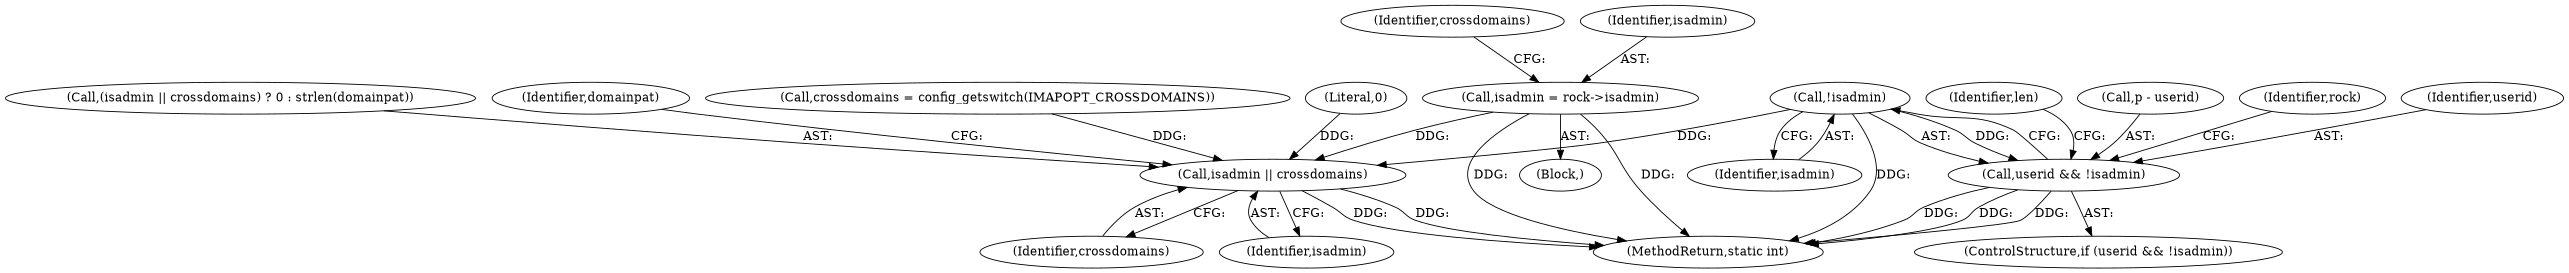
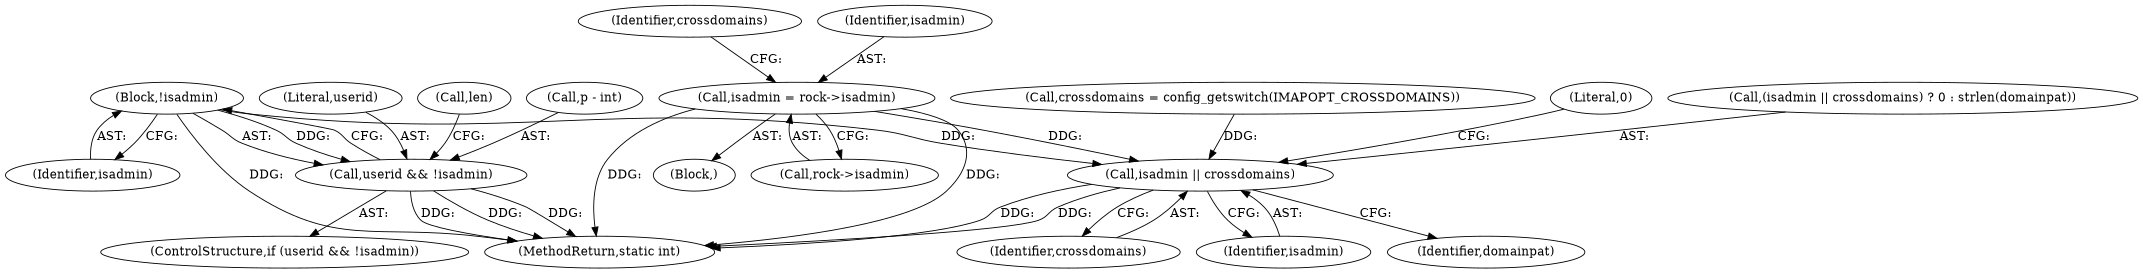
node "(Call,!isadmin)": label "(Call,!isadmin)" -> "(Block,!isadmin)"
node "(Identifier,len)": label "(Identifier,len)" -> "(Call,len)"
node "(Call,p - userid)": label "(Call,p - userid)" -> "(Call,p - int)"
node "(Identifier,rock)": removed
node "(Identifier,userid)": label "(Identifier,userid)" -> "(Literal,userid)"
edge "(Literal,0)" -> "(Call,isadmin || crossdomains)": label "DDG: " -> "CFG: "
edge "(Identifier,domainpat)" -> "(Call,isadmin || crossdomains)": reversed
node "(Call,rock->isadmin)": added
